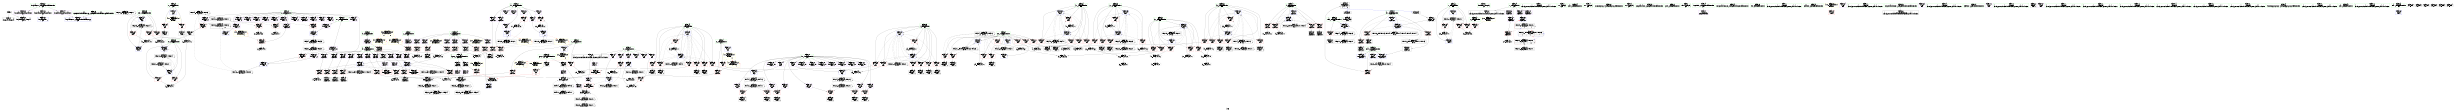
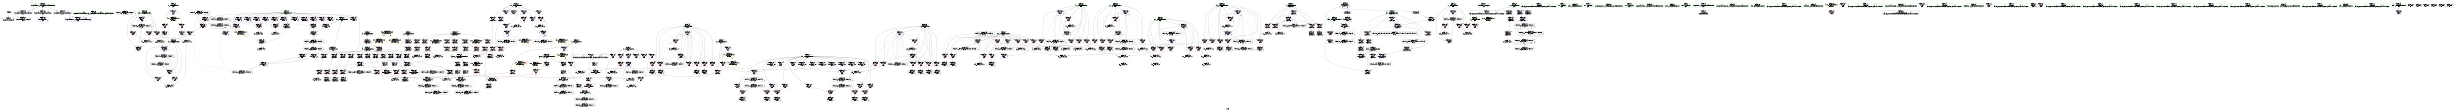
node "NodeID: 83": text "_Z5ffill4coor" -> "_Z5argument4coor"
